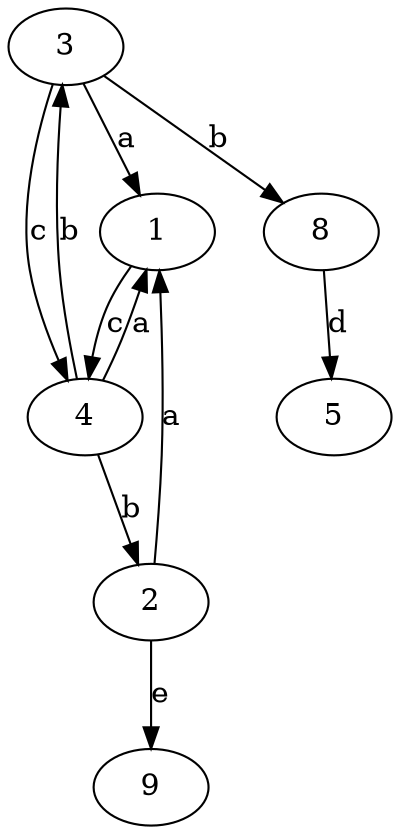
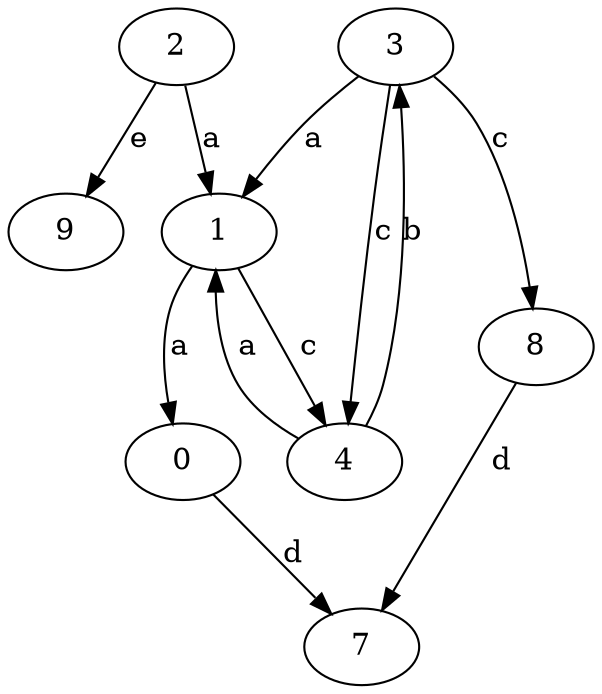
edge "3" -> "8": label "b" -> "c"
node "5": label "5" -> "7"
node "0": added
edge "4" -> "2": removed, label "b"
